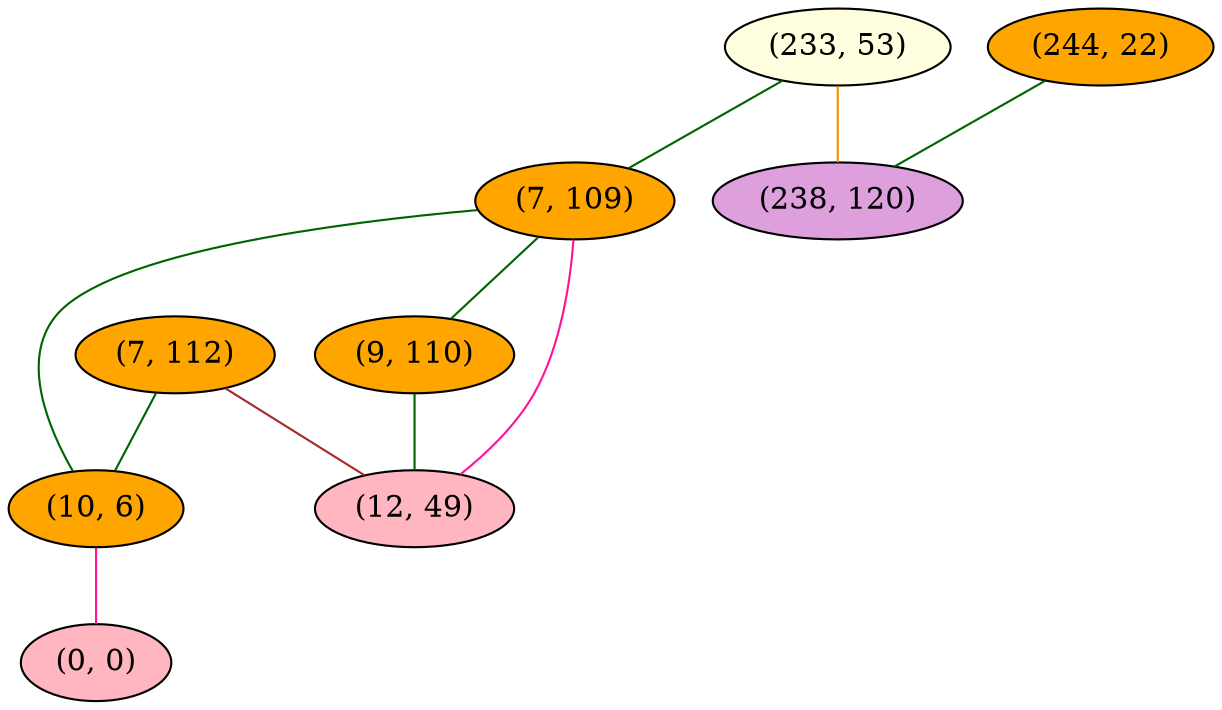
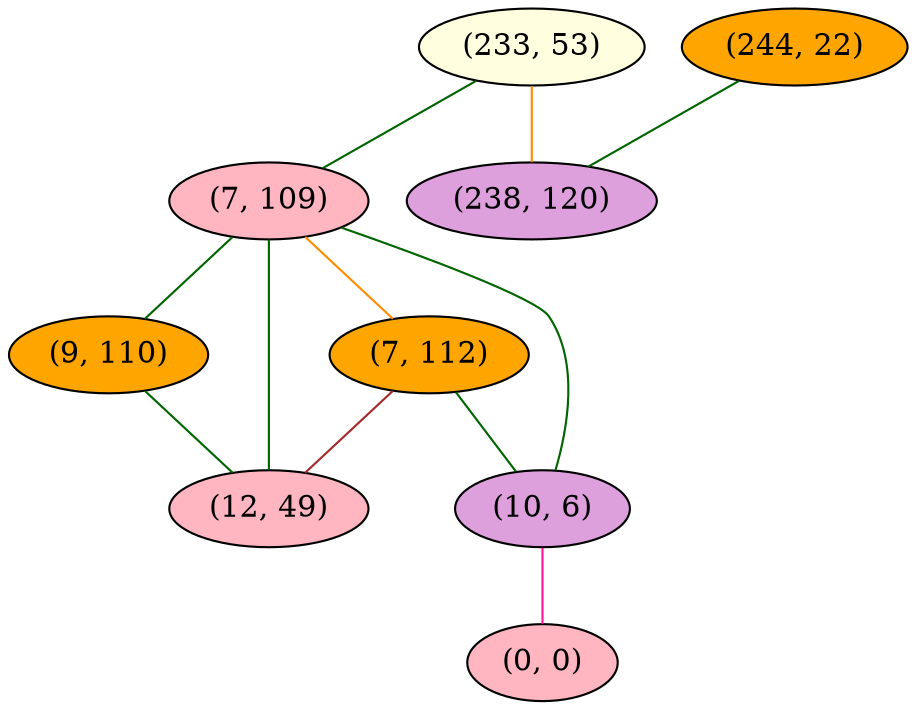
node "(7, 109)": fillcolor orange -> lightpink
edge "(7, 109)" -- "(7, 112)": added
edge "(7, 109)" -- "(12, 49)": color deeppink -> darkgreen
node "(10, 6)": fillcolor orange -> plum
